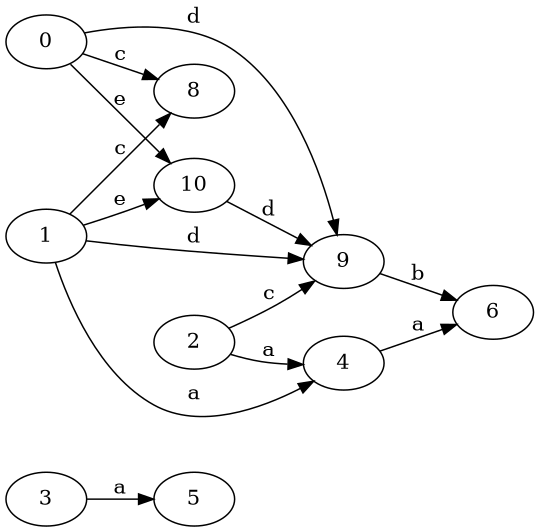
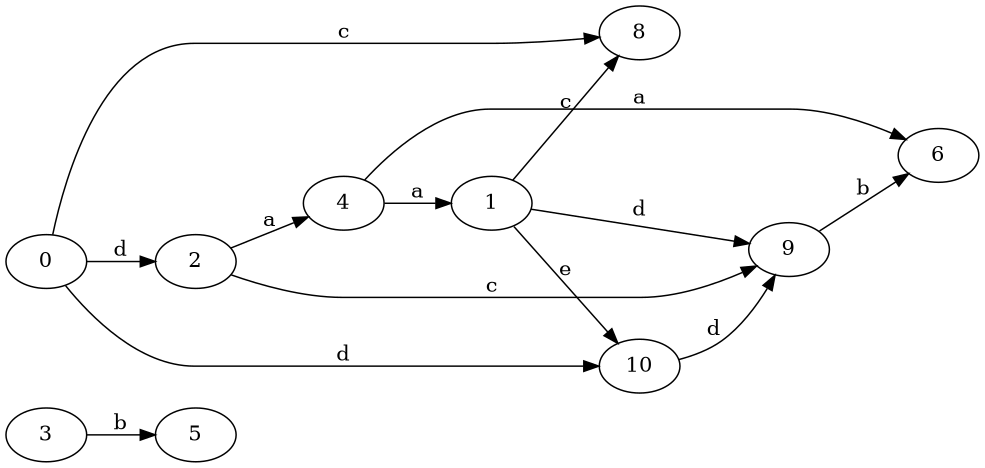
edge "0" -> "9": now "0" -> "2"
edge "0" -> "10": label "e" -> "d"
edge "1" -> "4": reversed
edge "3" -> "5": label "a" -> "b"
